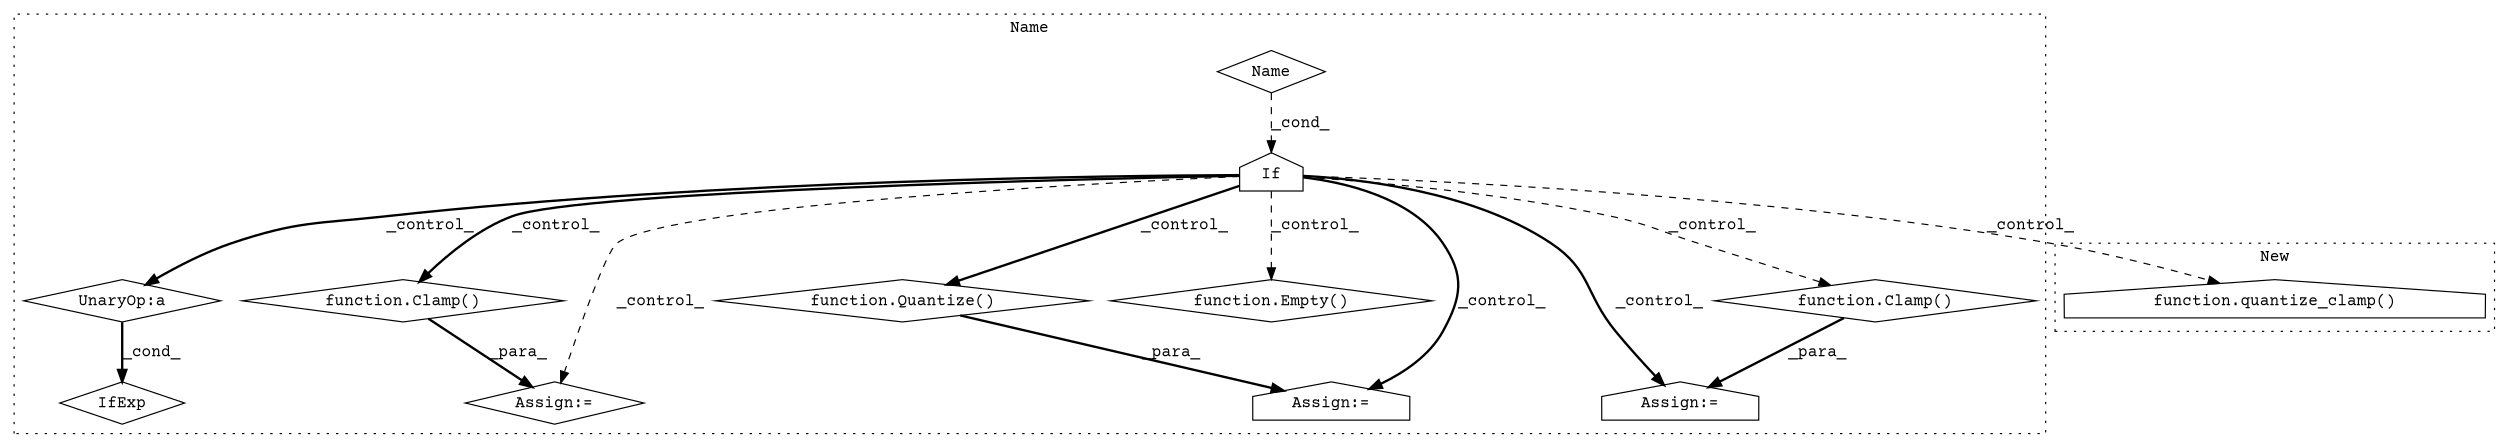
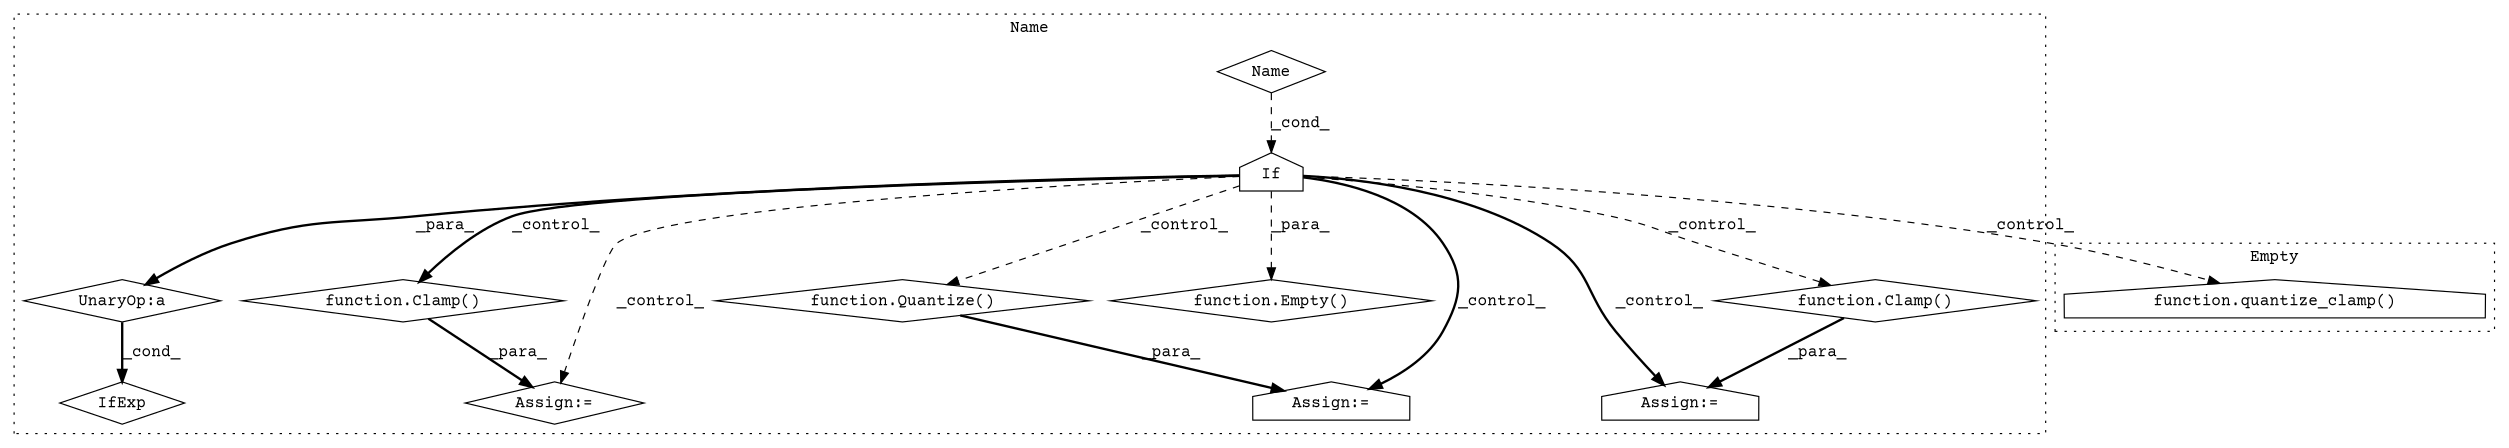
edge "If" -> "UnaryOp:a": label "_control_" -> "_para_"
edge "If" -> "function.Empty()": label "_control_" -> "_para_"
edge "If" -> "function.Quantize()": style bold -> dashed
cluster "New": label "New" -> "Empty"
